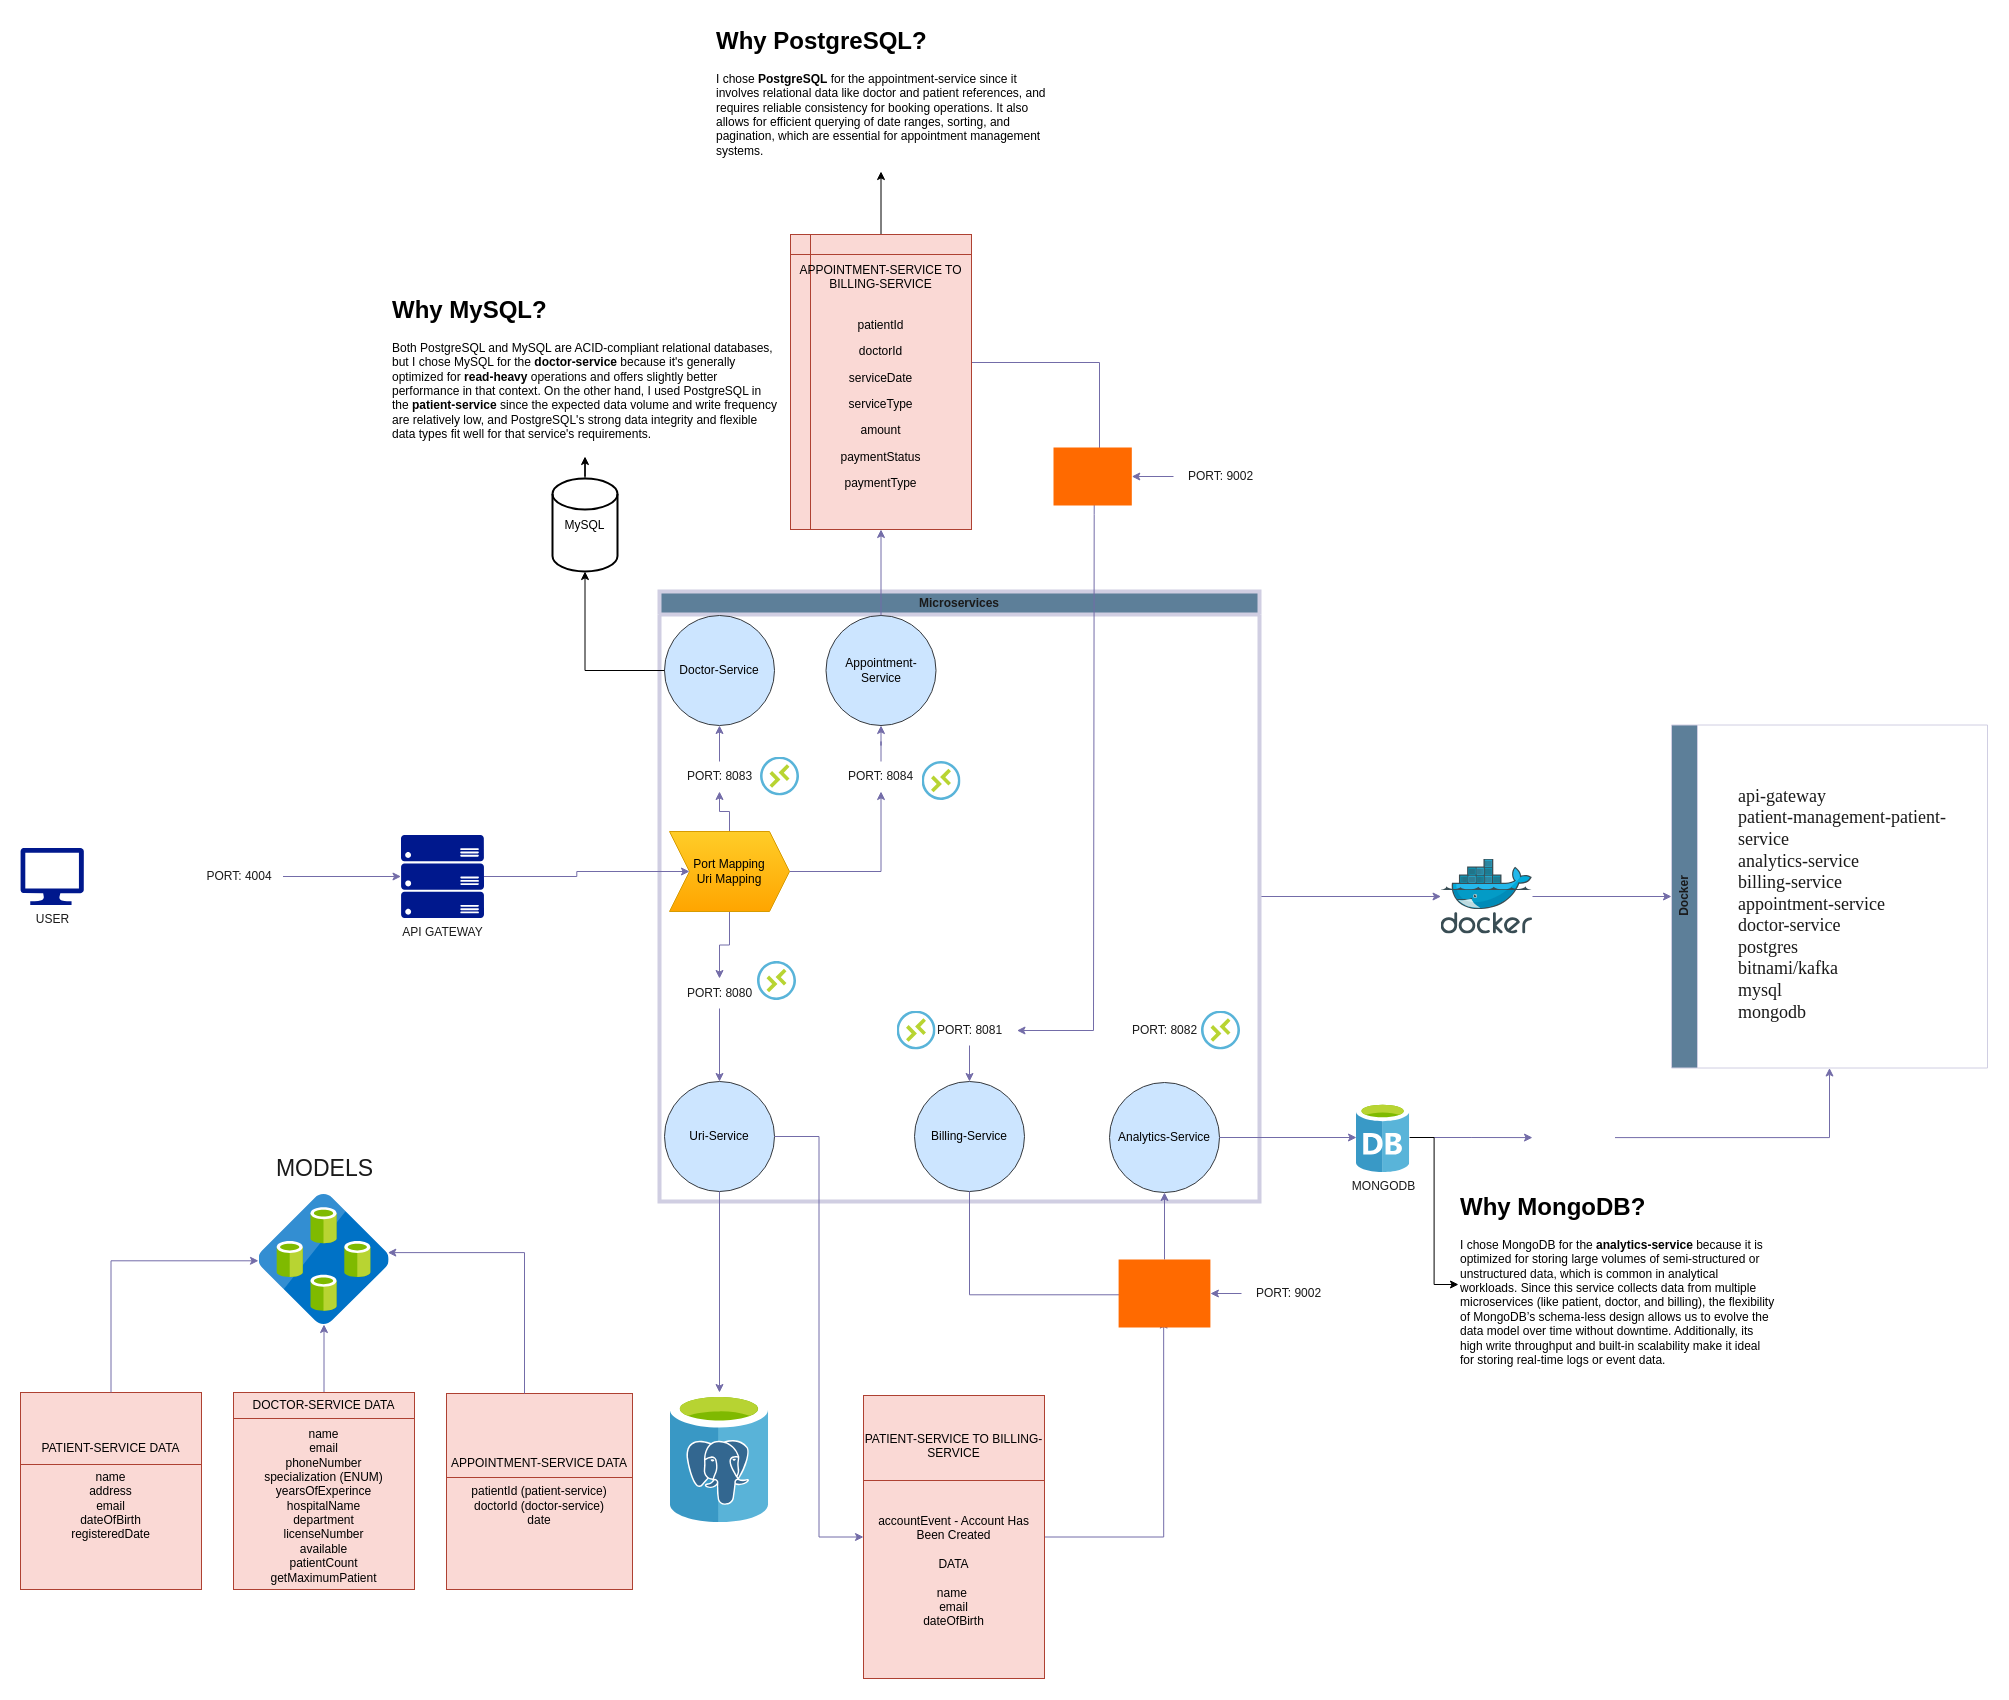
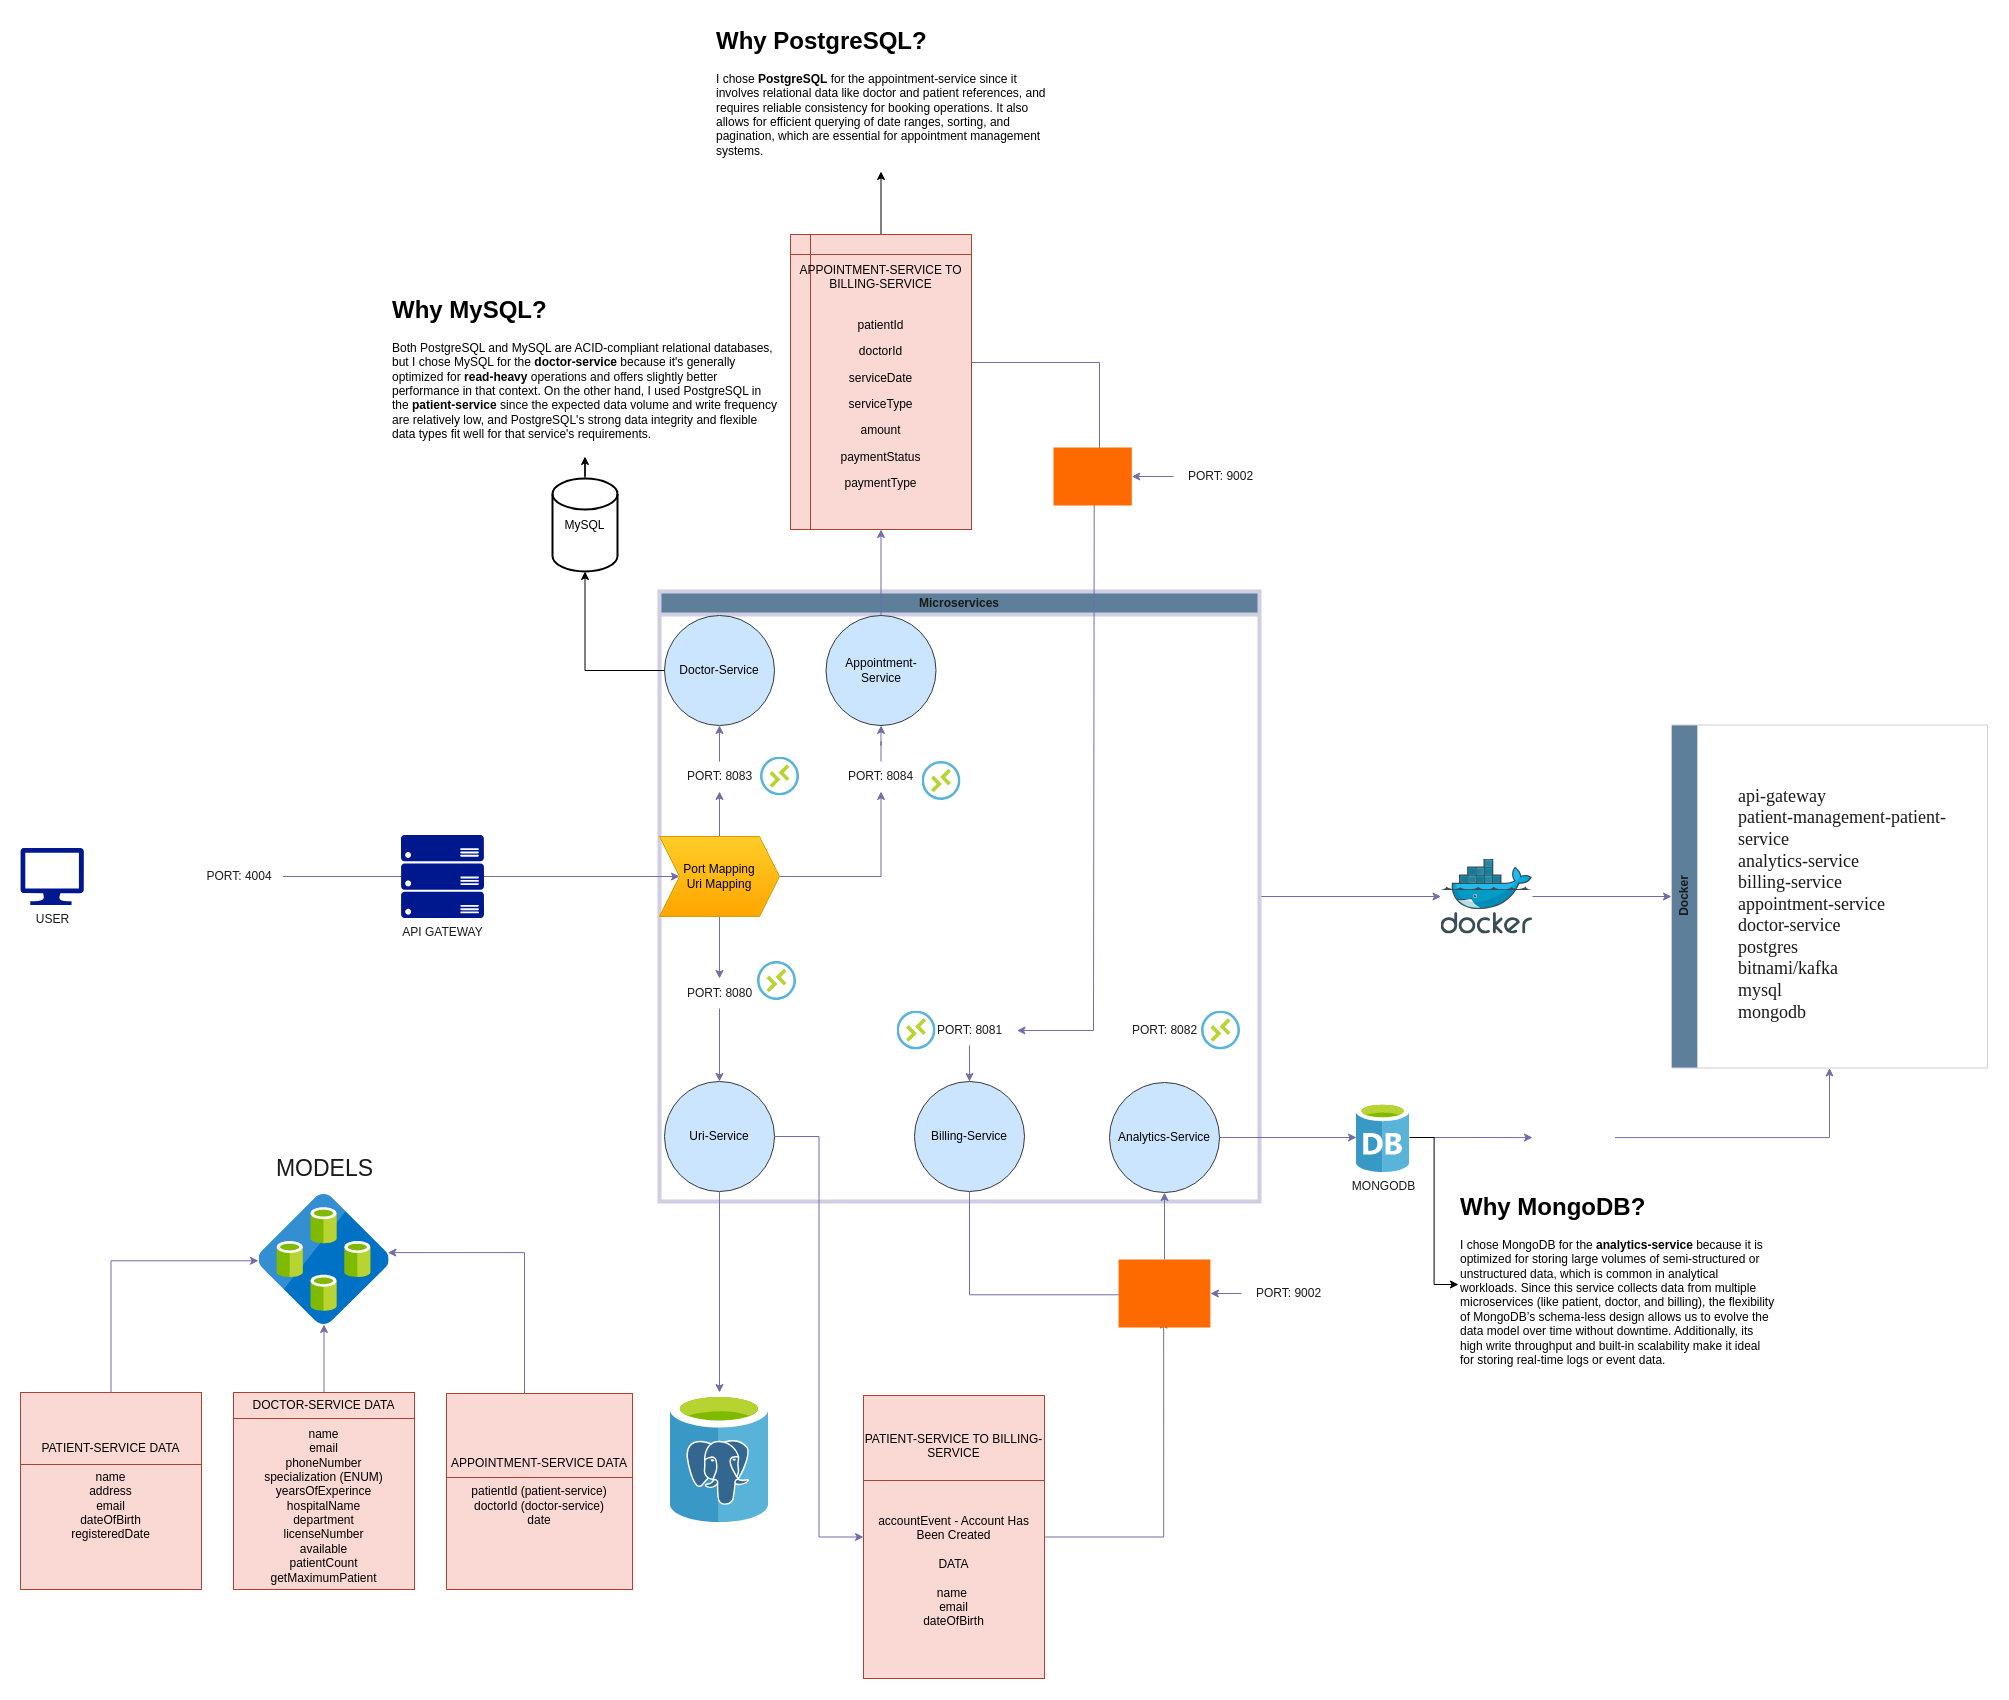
node "Port Mapping Uri Mapping": moved (730, 872) -> (720, 877)
edge "PORT: 4004" -> "API GATEWAY": arrowhead classic -> none
